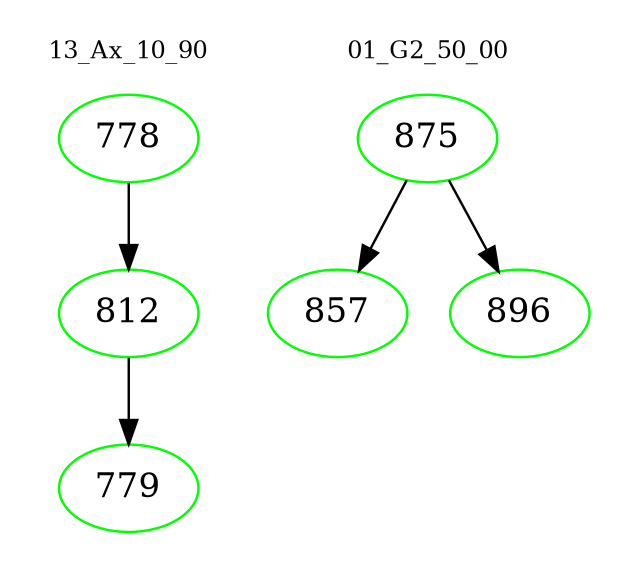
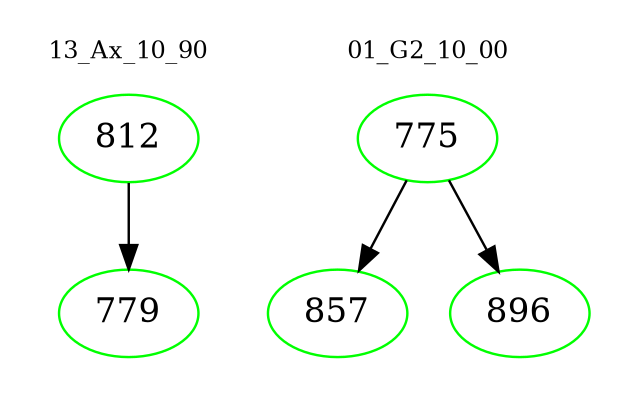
cluster "01_G2_50_00": label "01_G2_50_00" -> "01_G2_10_00"
node "778": removed
node "875": label "875" -> "775"
